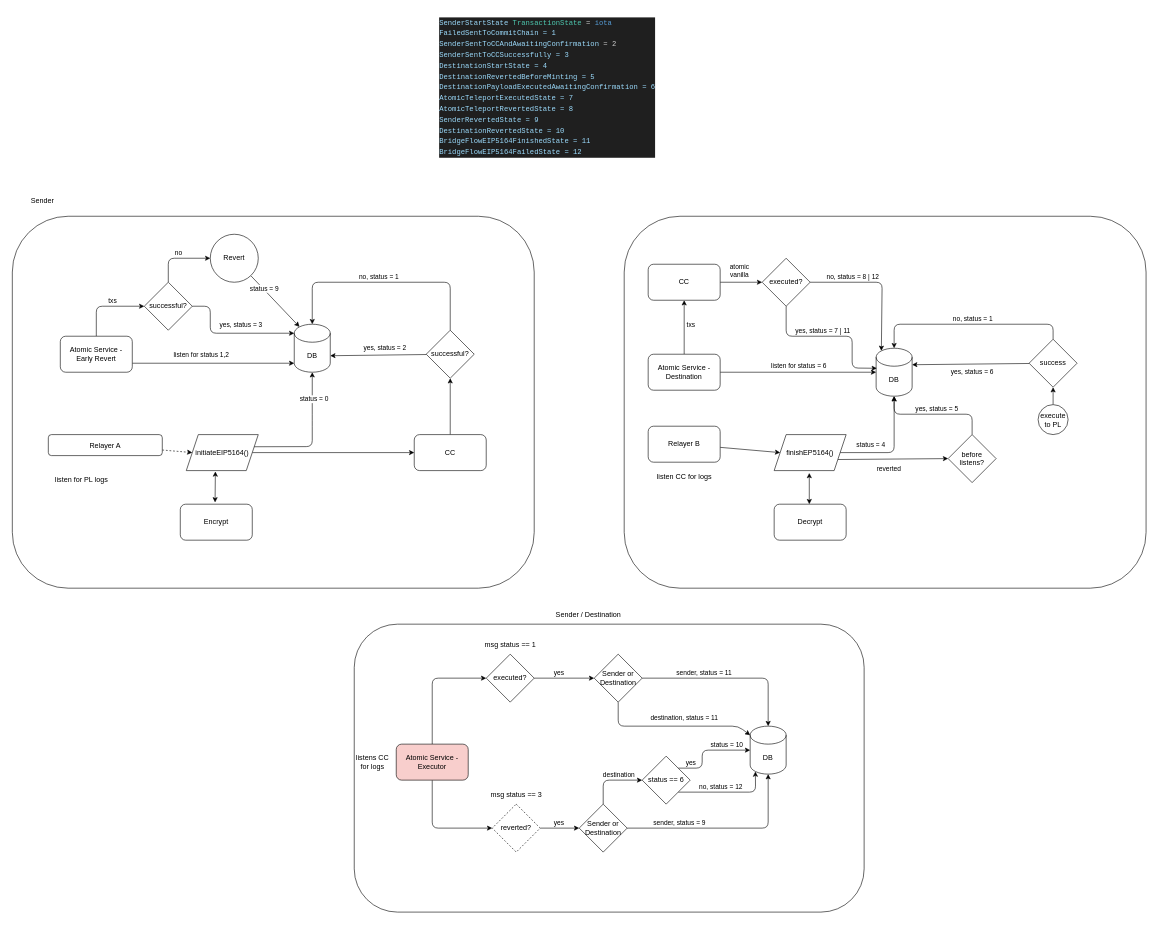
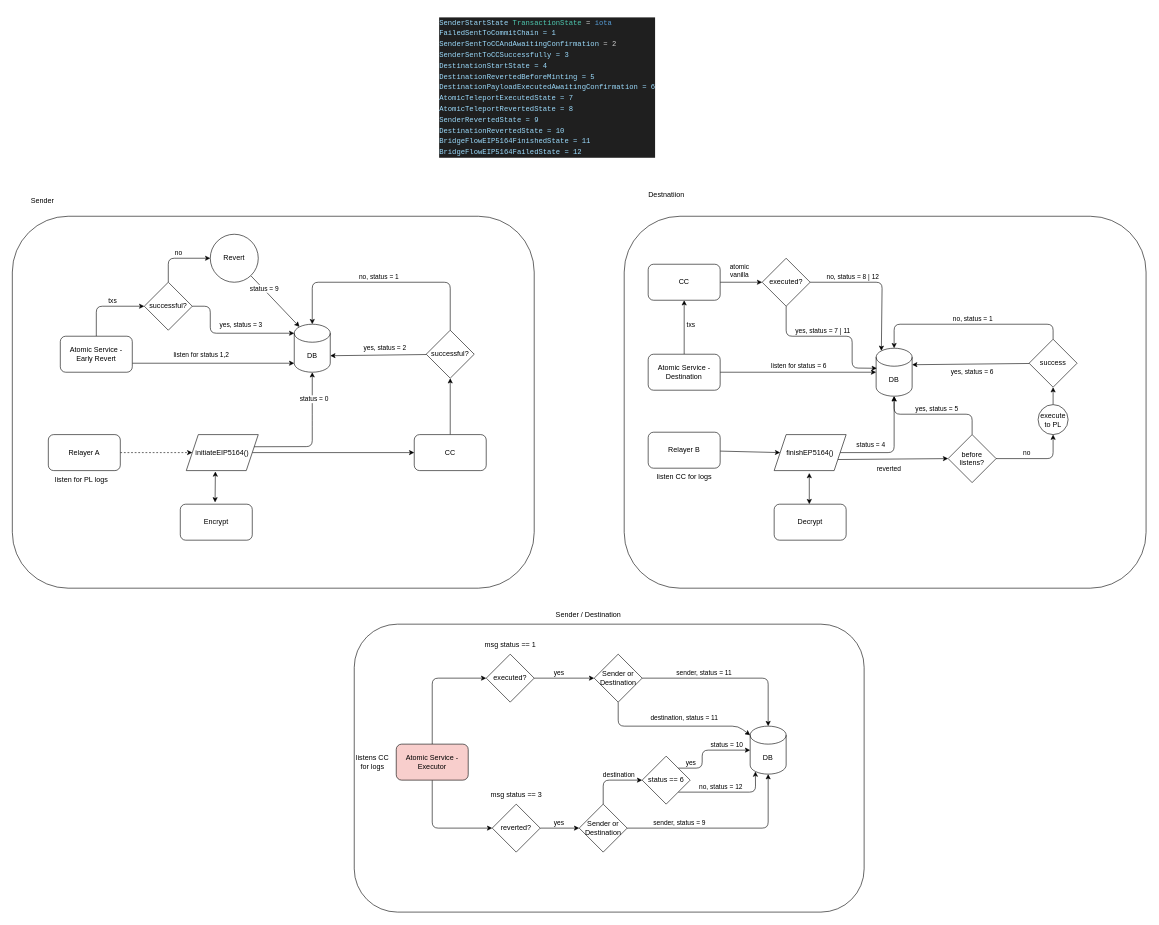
node "Destnatiion": added
node "Relayer B": moved (684, 444) -> (684, 450)
node "Relayer A": size 114x21 -> 72x36
edge "before listens?" -> "execute tо PL": added, label "no"
node "reverted?": style dashed -> solid
